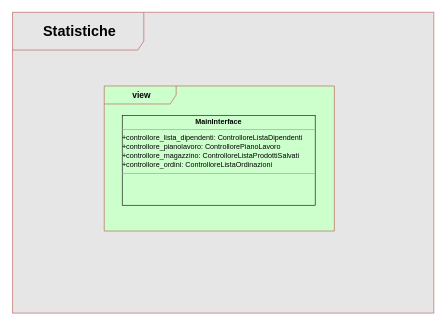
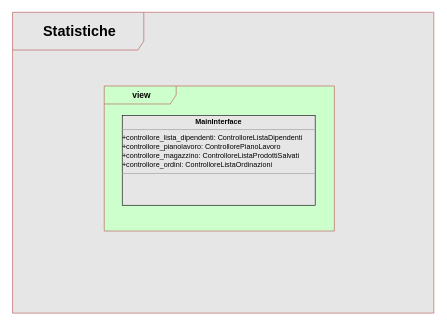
node "MainInterface +controllore_lista_dipendenti: ControlloreListaDipendenti +controllore_pianolavoro: ControllorePianoLavoro +controllore_magazzino: ControlloreListaProdottiSalvati +controllore_ordini: ControlloreListaOrdinazioni": fillcolor #ccffcc -> #e6e6e6
